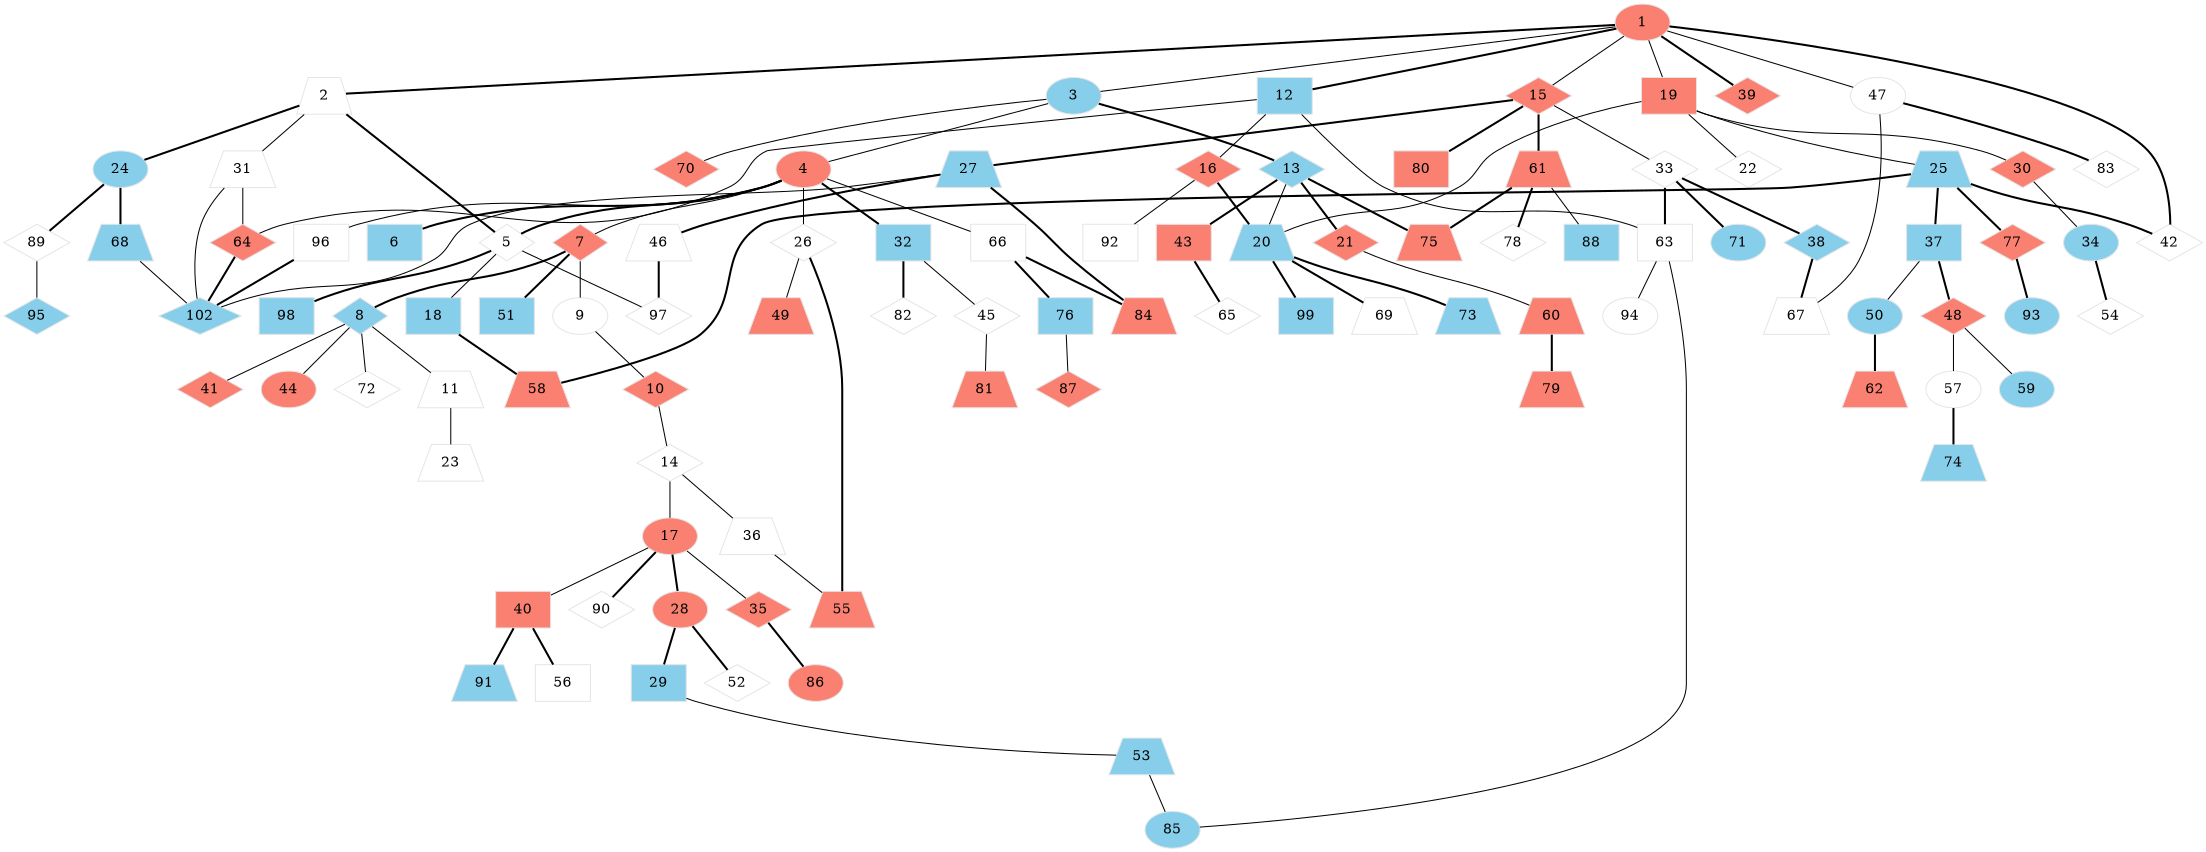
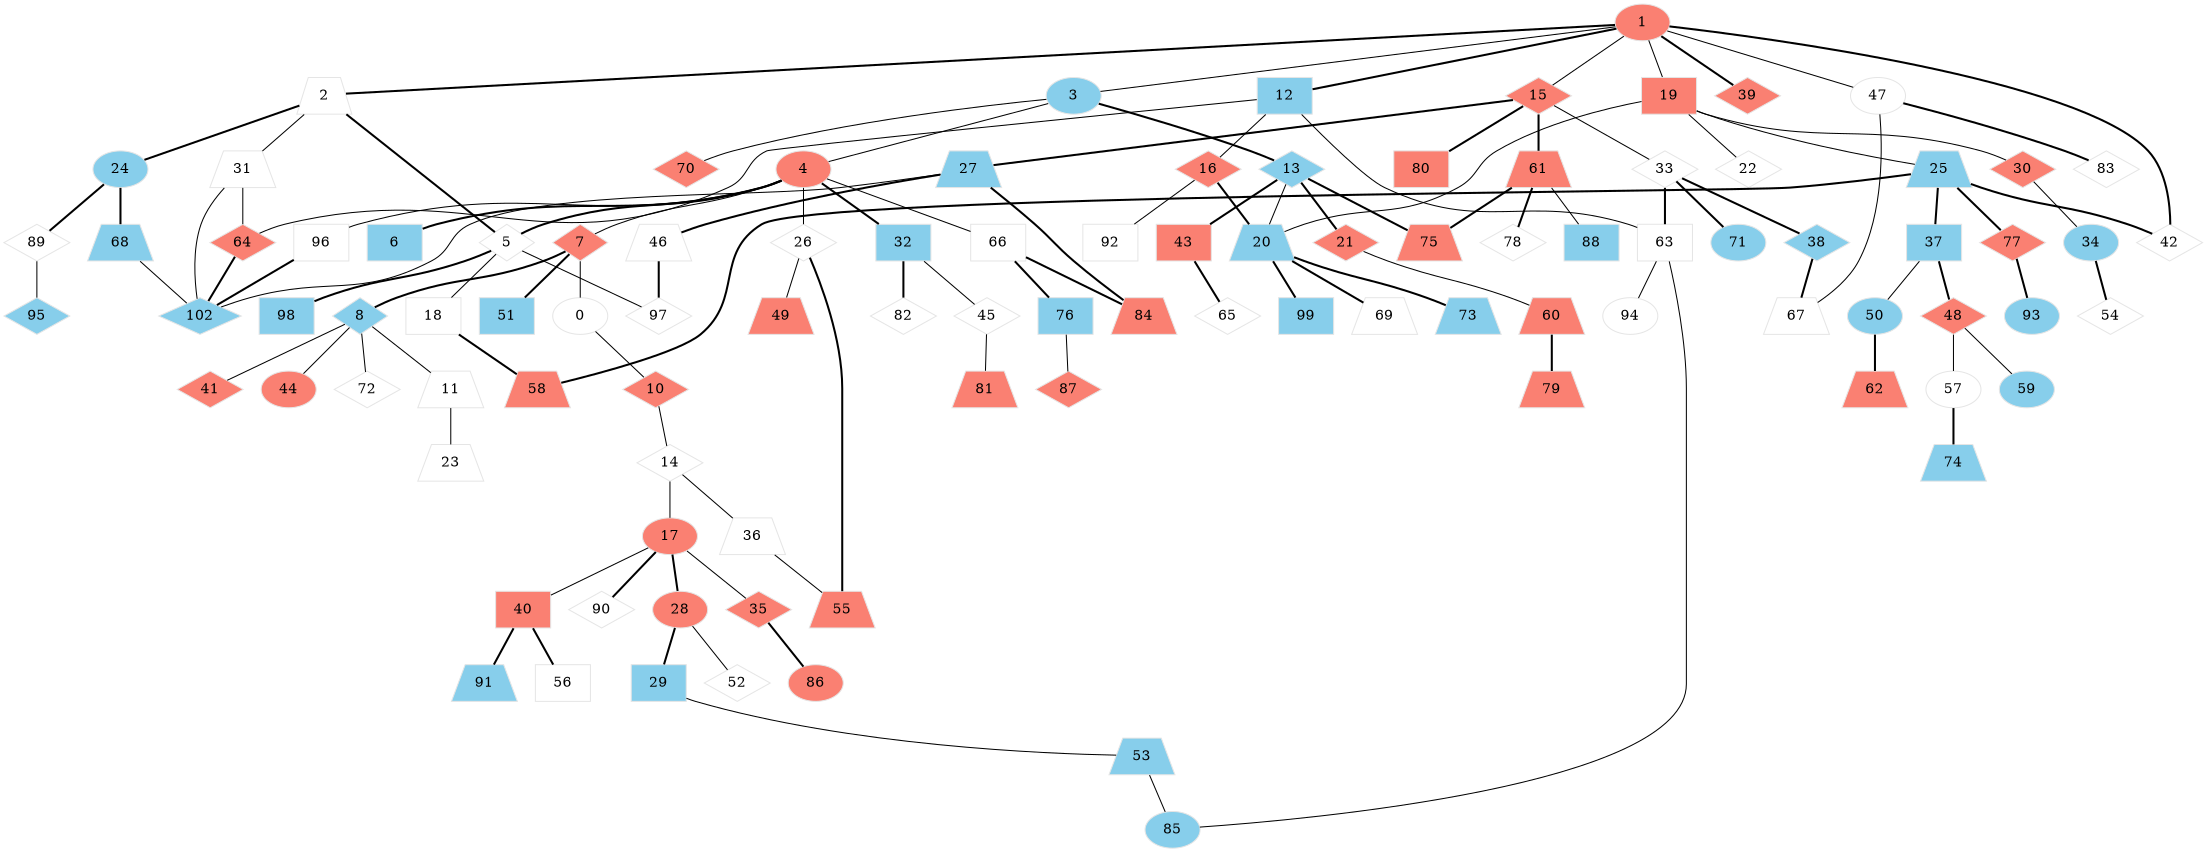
node "18": fillcolor skyblue -> white
node "9": label "9" -> "0"
edge "28" -- "52": style bold -> solid
